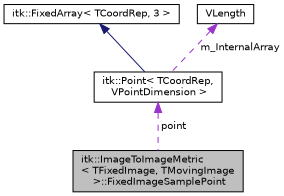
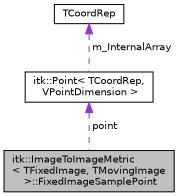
node "itk::FixedArray< TCoordRep, 3 >": removed
node "VLength": label "VLength" -> "TCoordRep"
